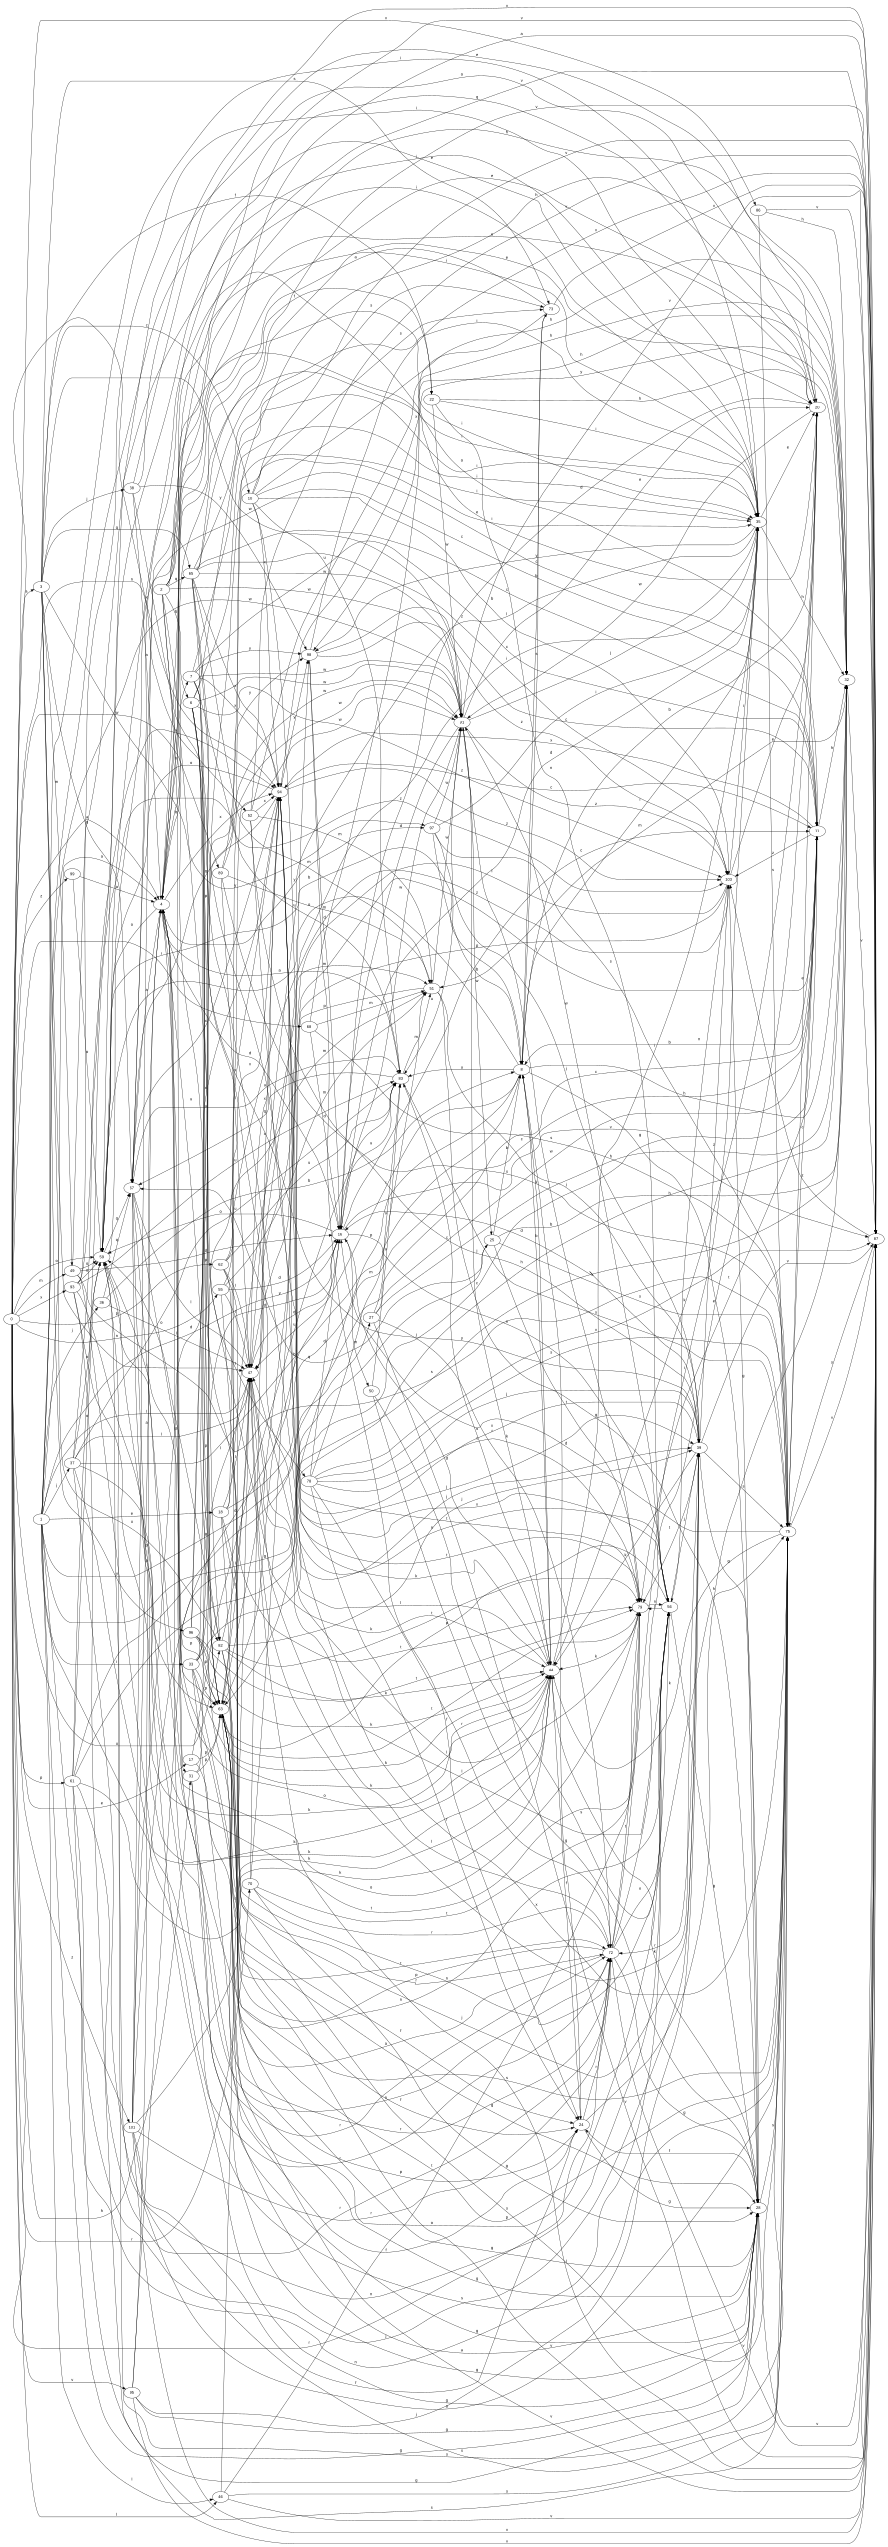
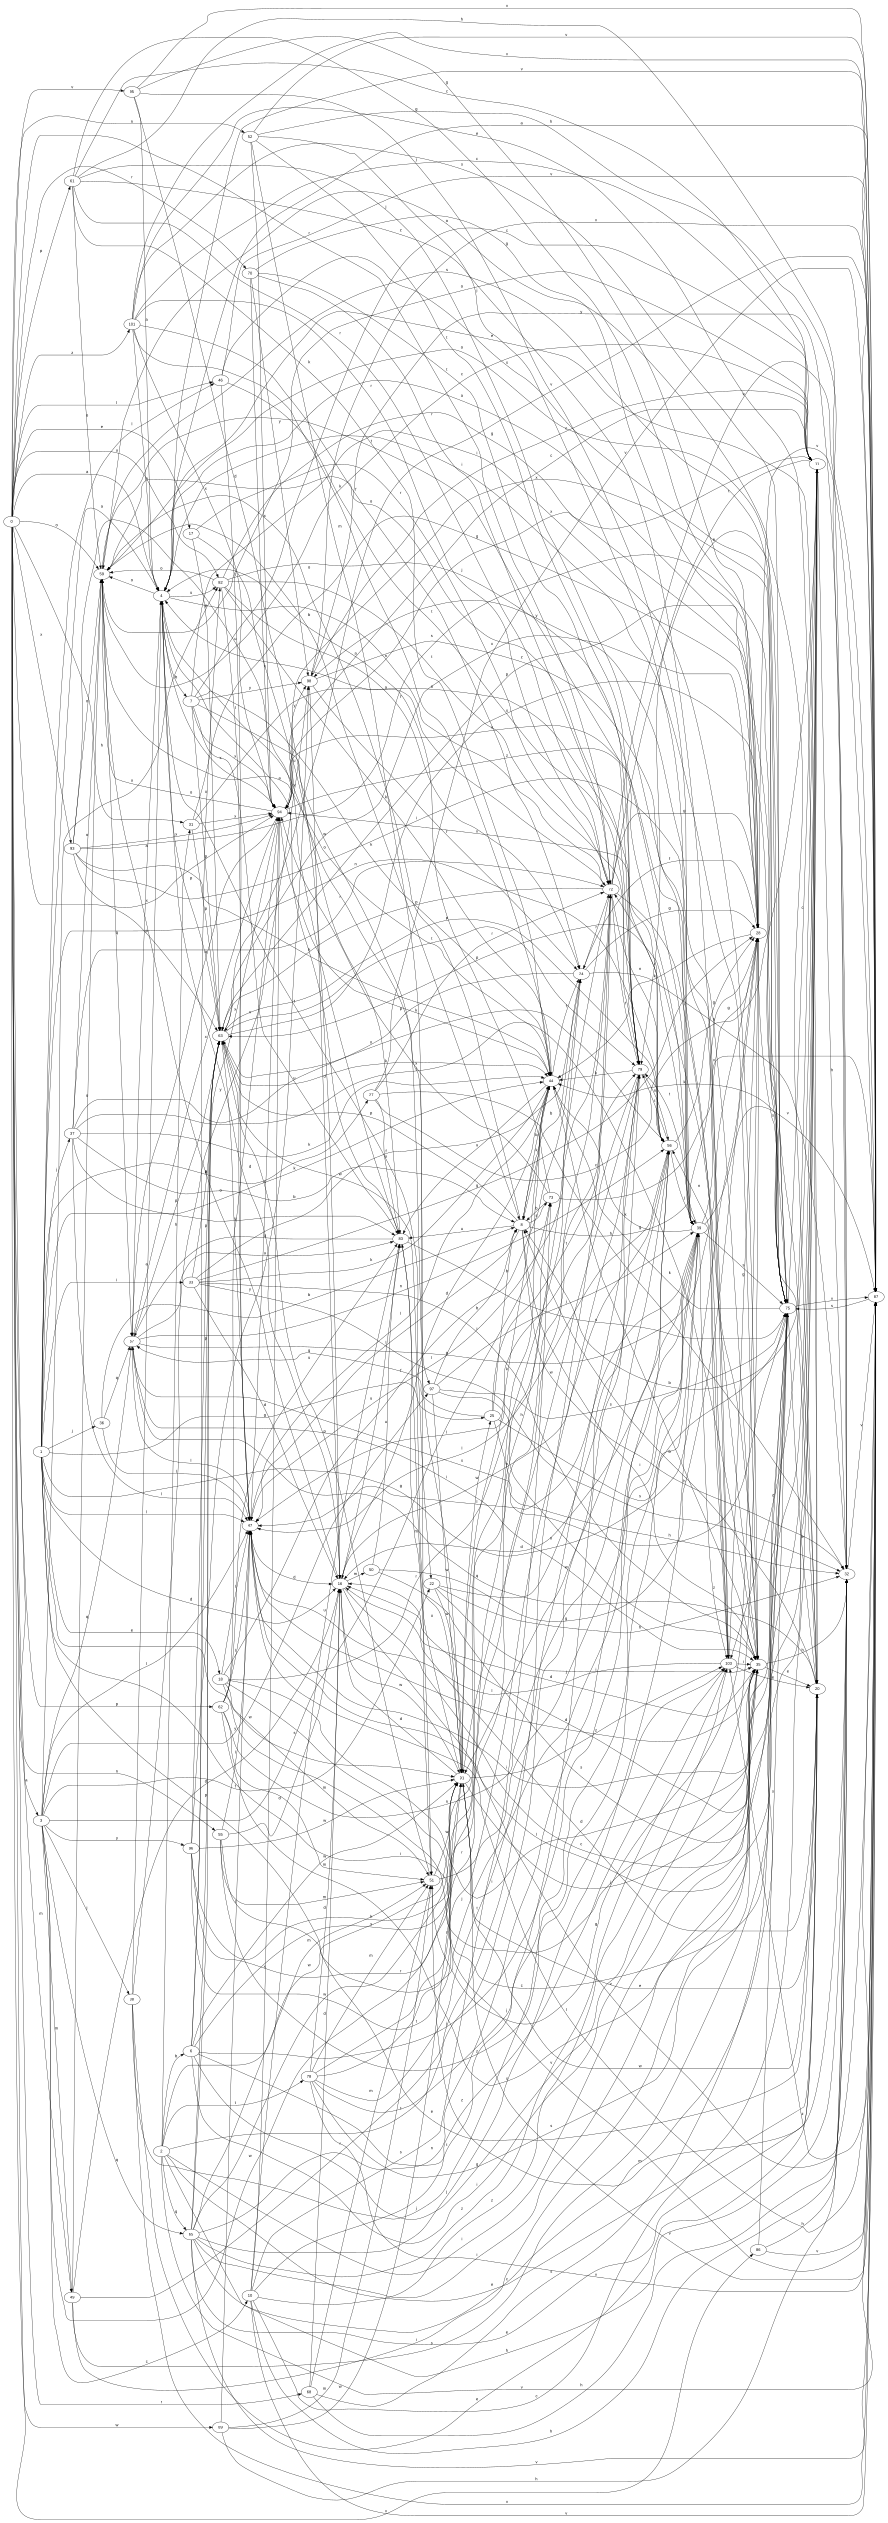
edge "10" -> "103": label "b" -> "z"
node "99": removed
edge "89" -> "75": removed, label "s"
edge "61" -> "32": label "y" -> "h"
edge "33" -> "47": removed, label "l"
edge "63" -> "28": label "g" -> "x"
